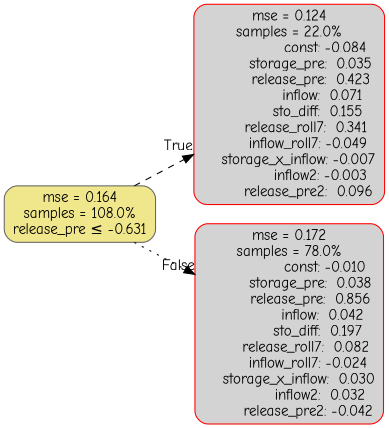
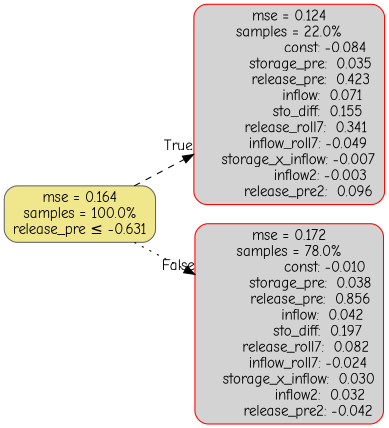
node "mse = 0.164 samples = 108.0% release_pre ≤ -0.631": label "mse = 0.164 samples = 108.0% release_pre ≤ -0.631" -> "mse = 0.164 samples = 100.0% release_pre ≤ -0.631"
